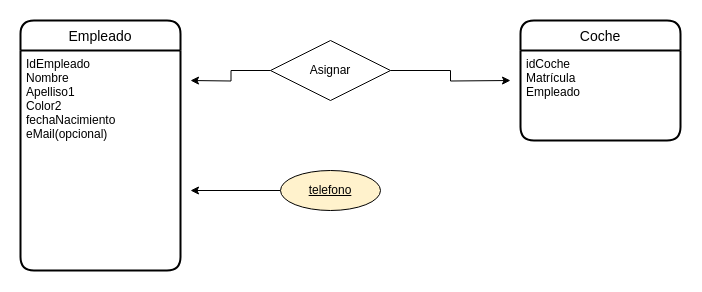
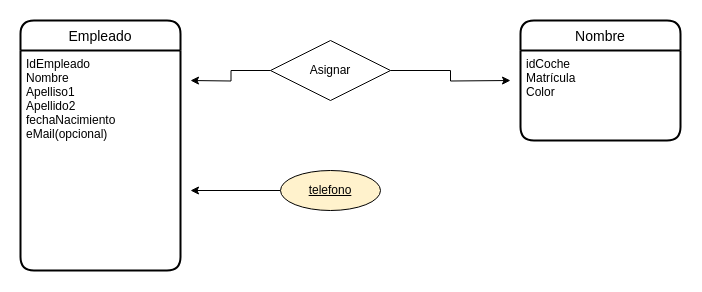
node "Coche": label "Coche" -> "Nombre"
node "IdEmpleado Nombre Apelliso1 Color2 fechaNacimiento eMail(opcional)": label "IdEmpleado Nombre Apelliso1 Color2 fechaNacimiento eMail(opcional)" -> "IdEmpleado Nombre Apelliso1 Apellido2 fechaNacimiento eMail(opcional)"
node "idCoche Matrícula Empleado": label "idCoche Matrícula Empleado" -> "idCoche Matrícula Color"
